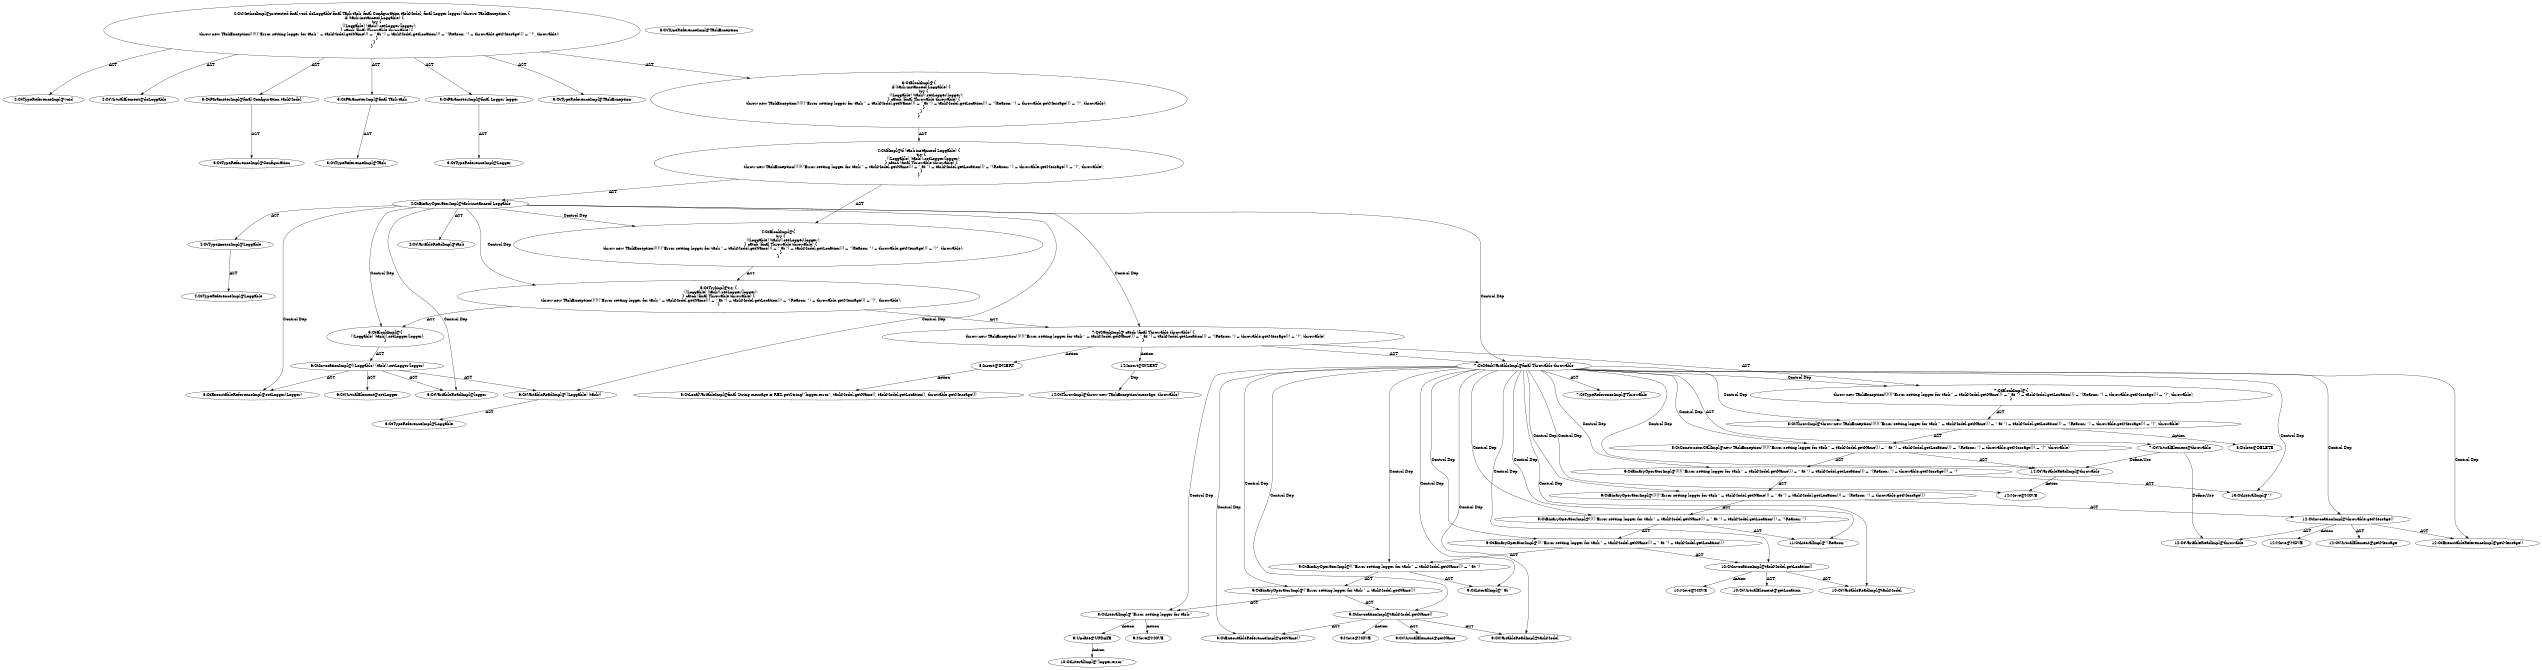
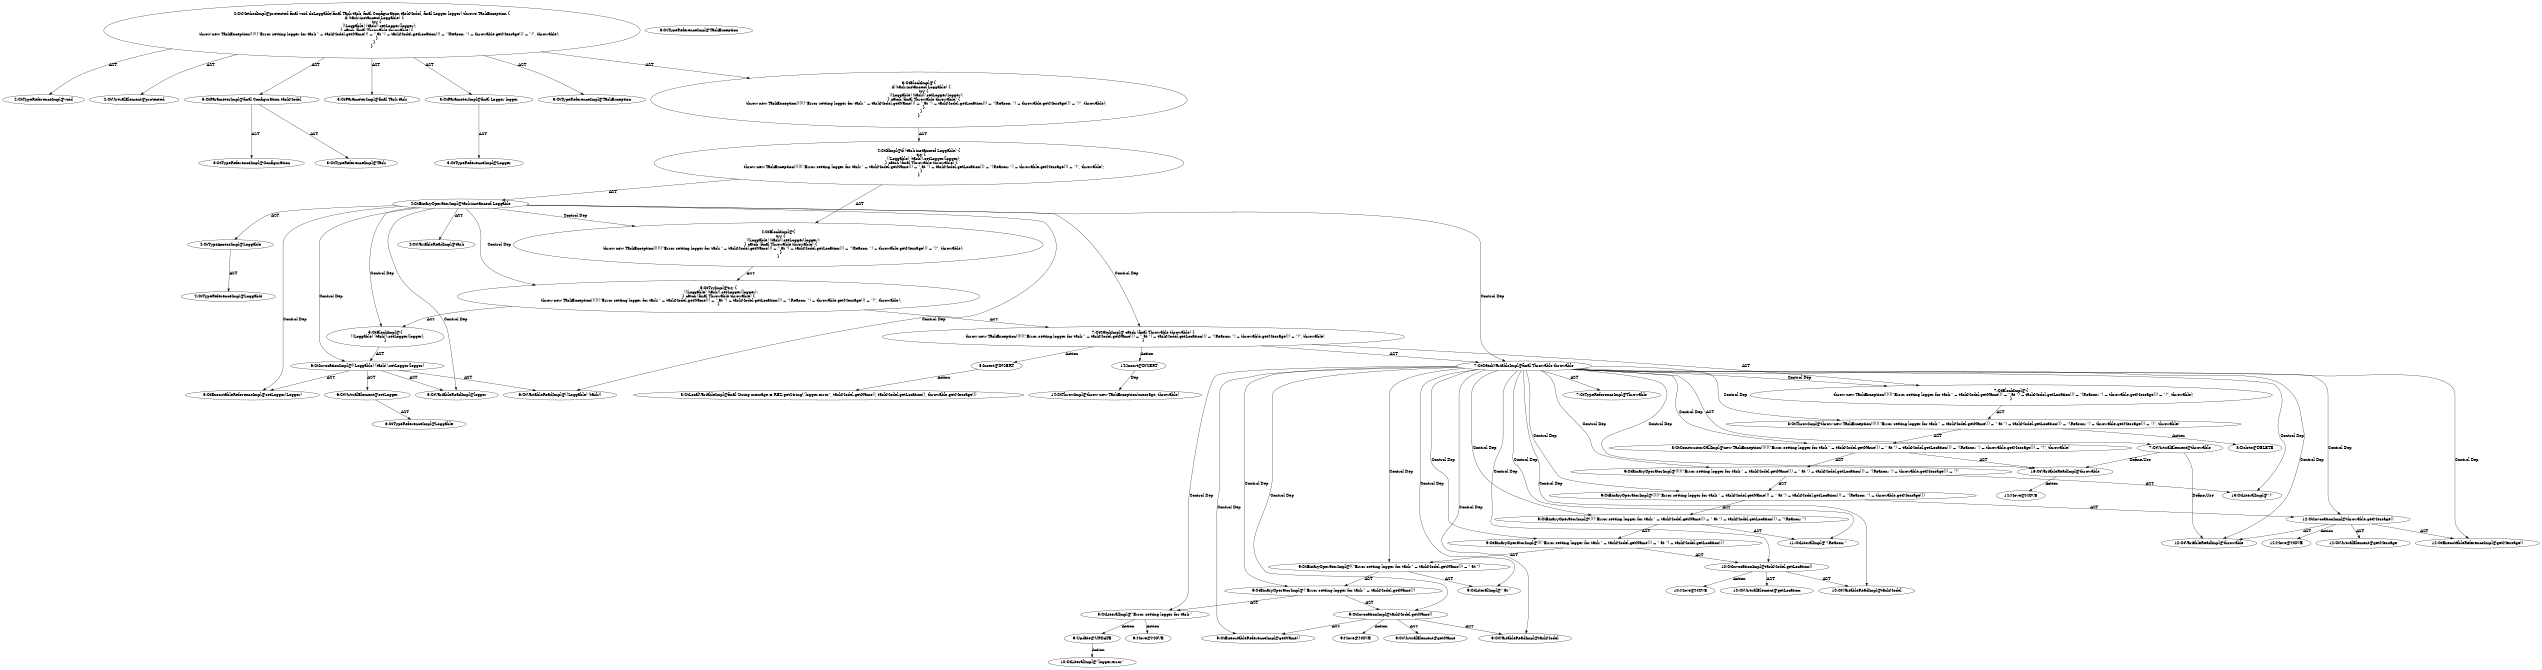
node "2:CtVirtualElement@doLoggable": label "2:CtVirtualElement@doLoggable" -> "2:CtVirtualElement@protected"
edge "3:CtParameterImpl@final Task task" -> "3:CtTypeReferenceImpl@Task": now "3:CtParameterImpl@final Configuration taskModel" -> "3:CtTypeReferenceImpl@Task"
edge "4:CtBinaryOperatorImpl@task instanceof Loggable" -> "6:CtInvocationImpl@((Loggable) (task)).setLogger(logger)": added, label "Control Dep"
edge "6:CtVariableReadImpl@((Loggable) (task))" -> "6:CtTypeReferenceImpl@Loggable": now "6:CtVirtualElement@setLogger" -> "6:CtTypeReferenceImpl@Loggable"
node "14:CtVariableReadImpl@throwable": label "14:CtVariableReadImpl@throwable" -> "16:CtVariableReadImpl@throwable"
edge "7:CtCatchVariableImpl@final Throwable throwable" -> "14:Move@MOVE": now "7:CtCatchVariableImpl@final Throwable throwable" -> "12:CtVariableReadImpl@throwable"
